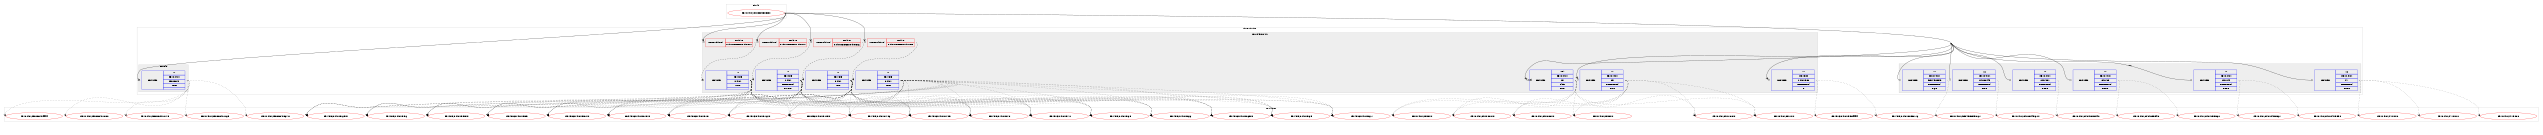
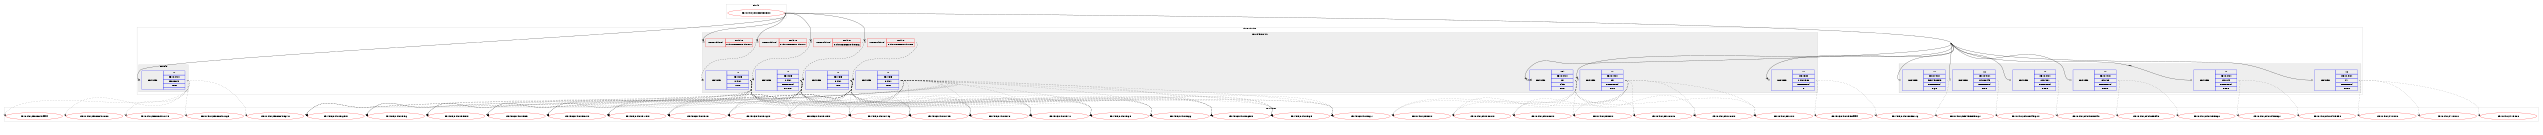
node "dev-python/oslo-cache-1.35.1": label "dev-python/oslo-cache-1.35.1" -> "dev-python/oslo-cache-1.30.1"
node "pack-lang/python-3.4.8-r1": label "pack-lang/python-3.4.8-r1" -> "dev-lang/python-3.4.8-r1"
node "dev-python/pbr-4.2.0-r2": added
